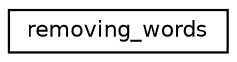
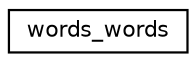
node "removing_words": label "removing_words" -> "words_words"
